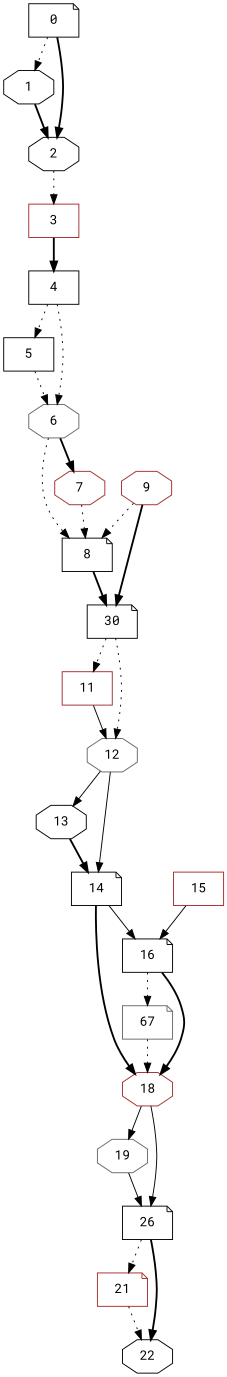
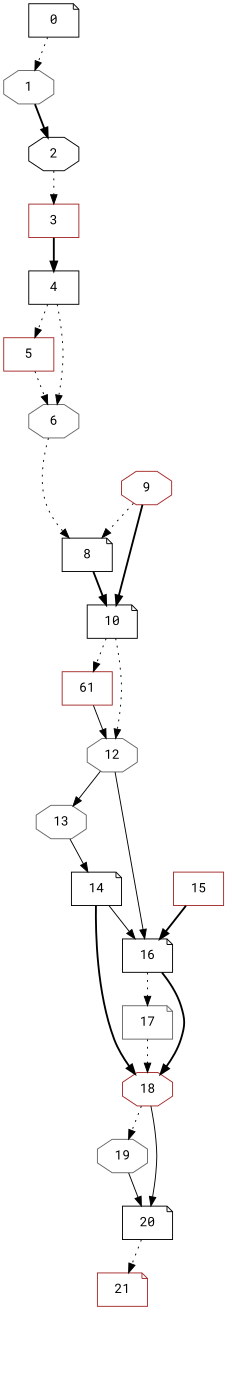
edge "0" -> "2": removed
node "1": color black -> gray40
node "5": color black -> brown
node "7": removed
node "30": label "30" -> "10"
node "11": label "11" -> "61"
edge "12" -> "14": now "12" -> "16"
node "13": color black -> gray40
edge "13" -> "14": style bold -> solid
edge "15" -> "16": style solid -> bold
node "67": label "67" -> "17"
edge "18" -> "19": style solid -> dotted
node "26": label "26" -> "20"
node "22": removed
